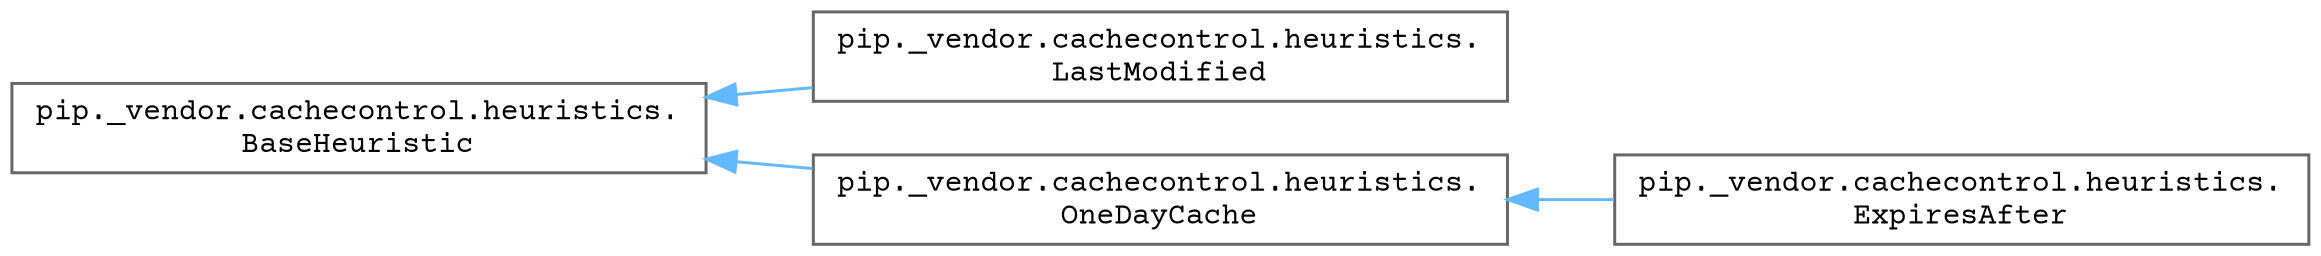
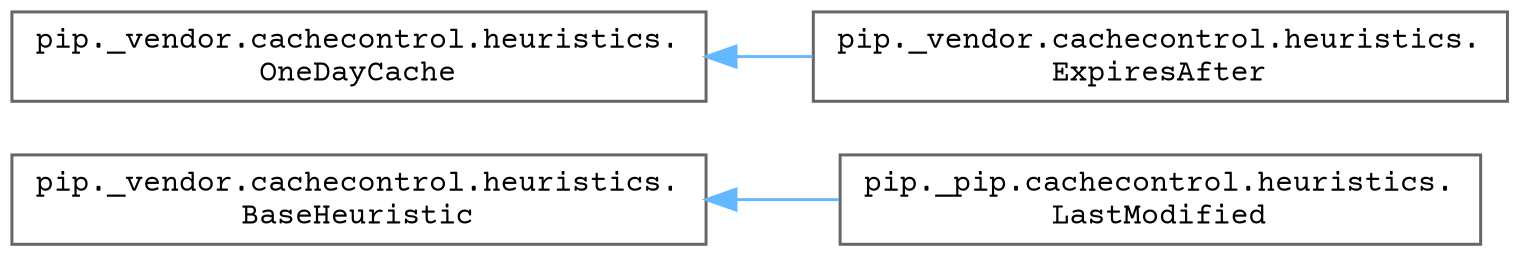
node "pip._vendor.cachecontrol.heuristics. LastModified": label "pip._vendor.cachecontrol.heuristics. LastModified" -> "pip._pip.cachecontrol.heuristics. LastModified"
edge "pip._vendor.cachecontrol.heuristics. OneDayCache" -> "pip._vendor.cachecontrol.heuristics. BaseHeuristic": removed
